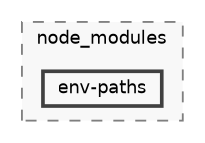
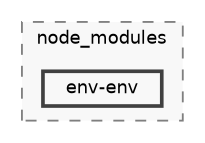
node "env-paths": label "env-paths" -> "env-env"
